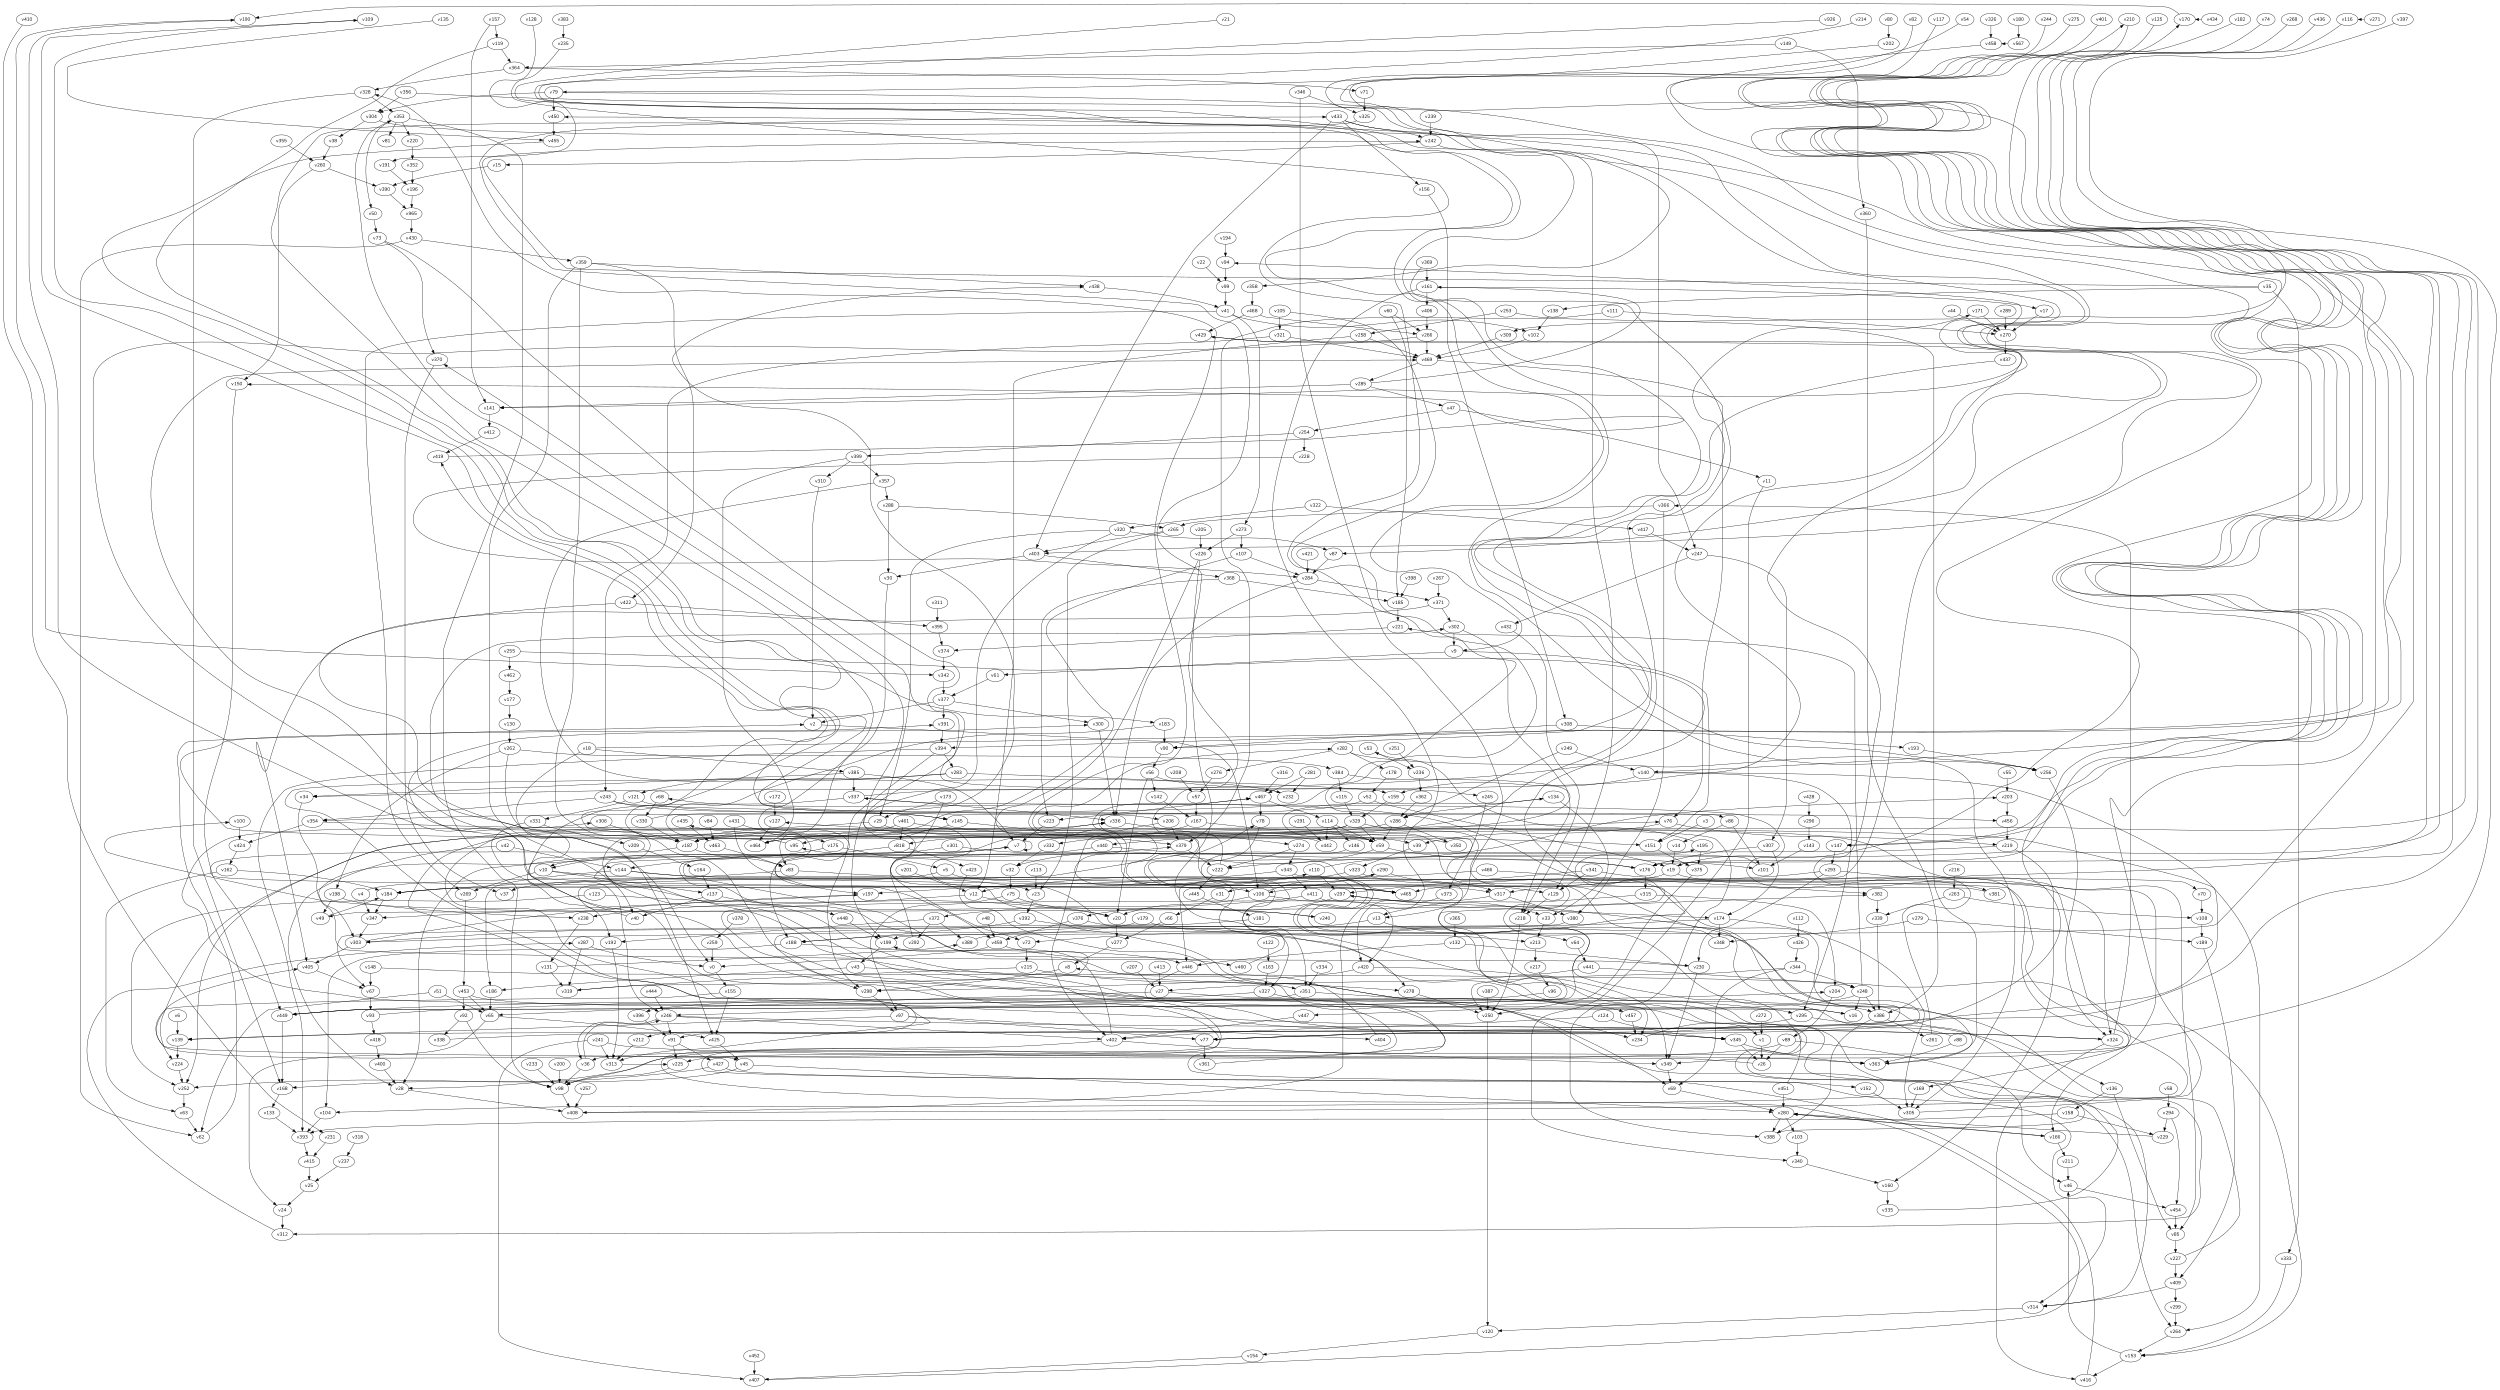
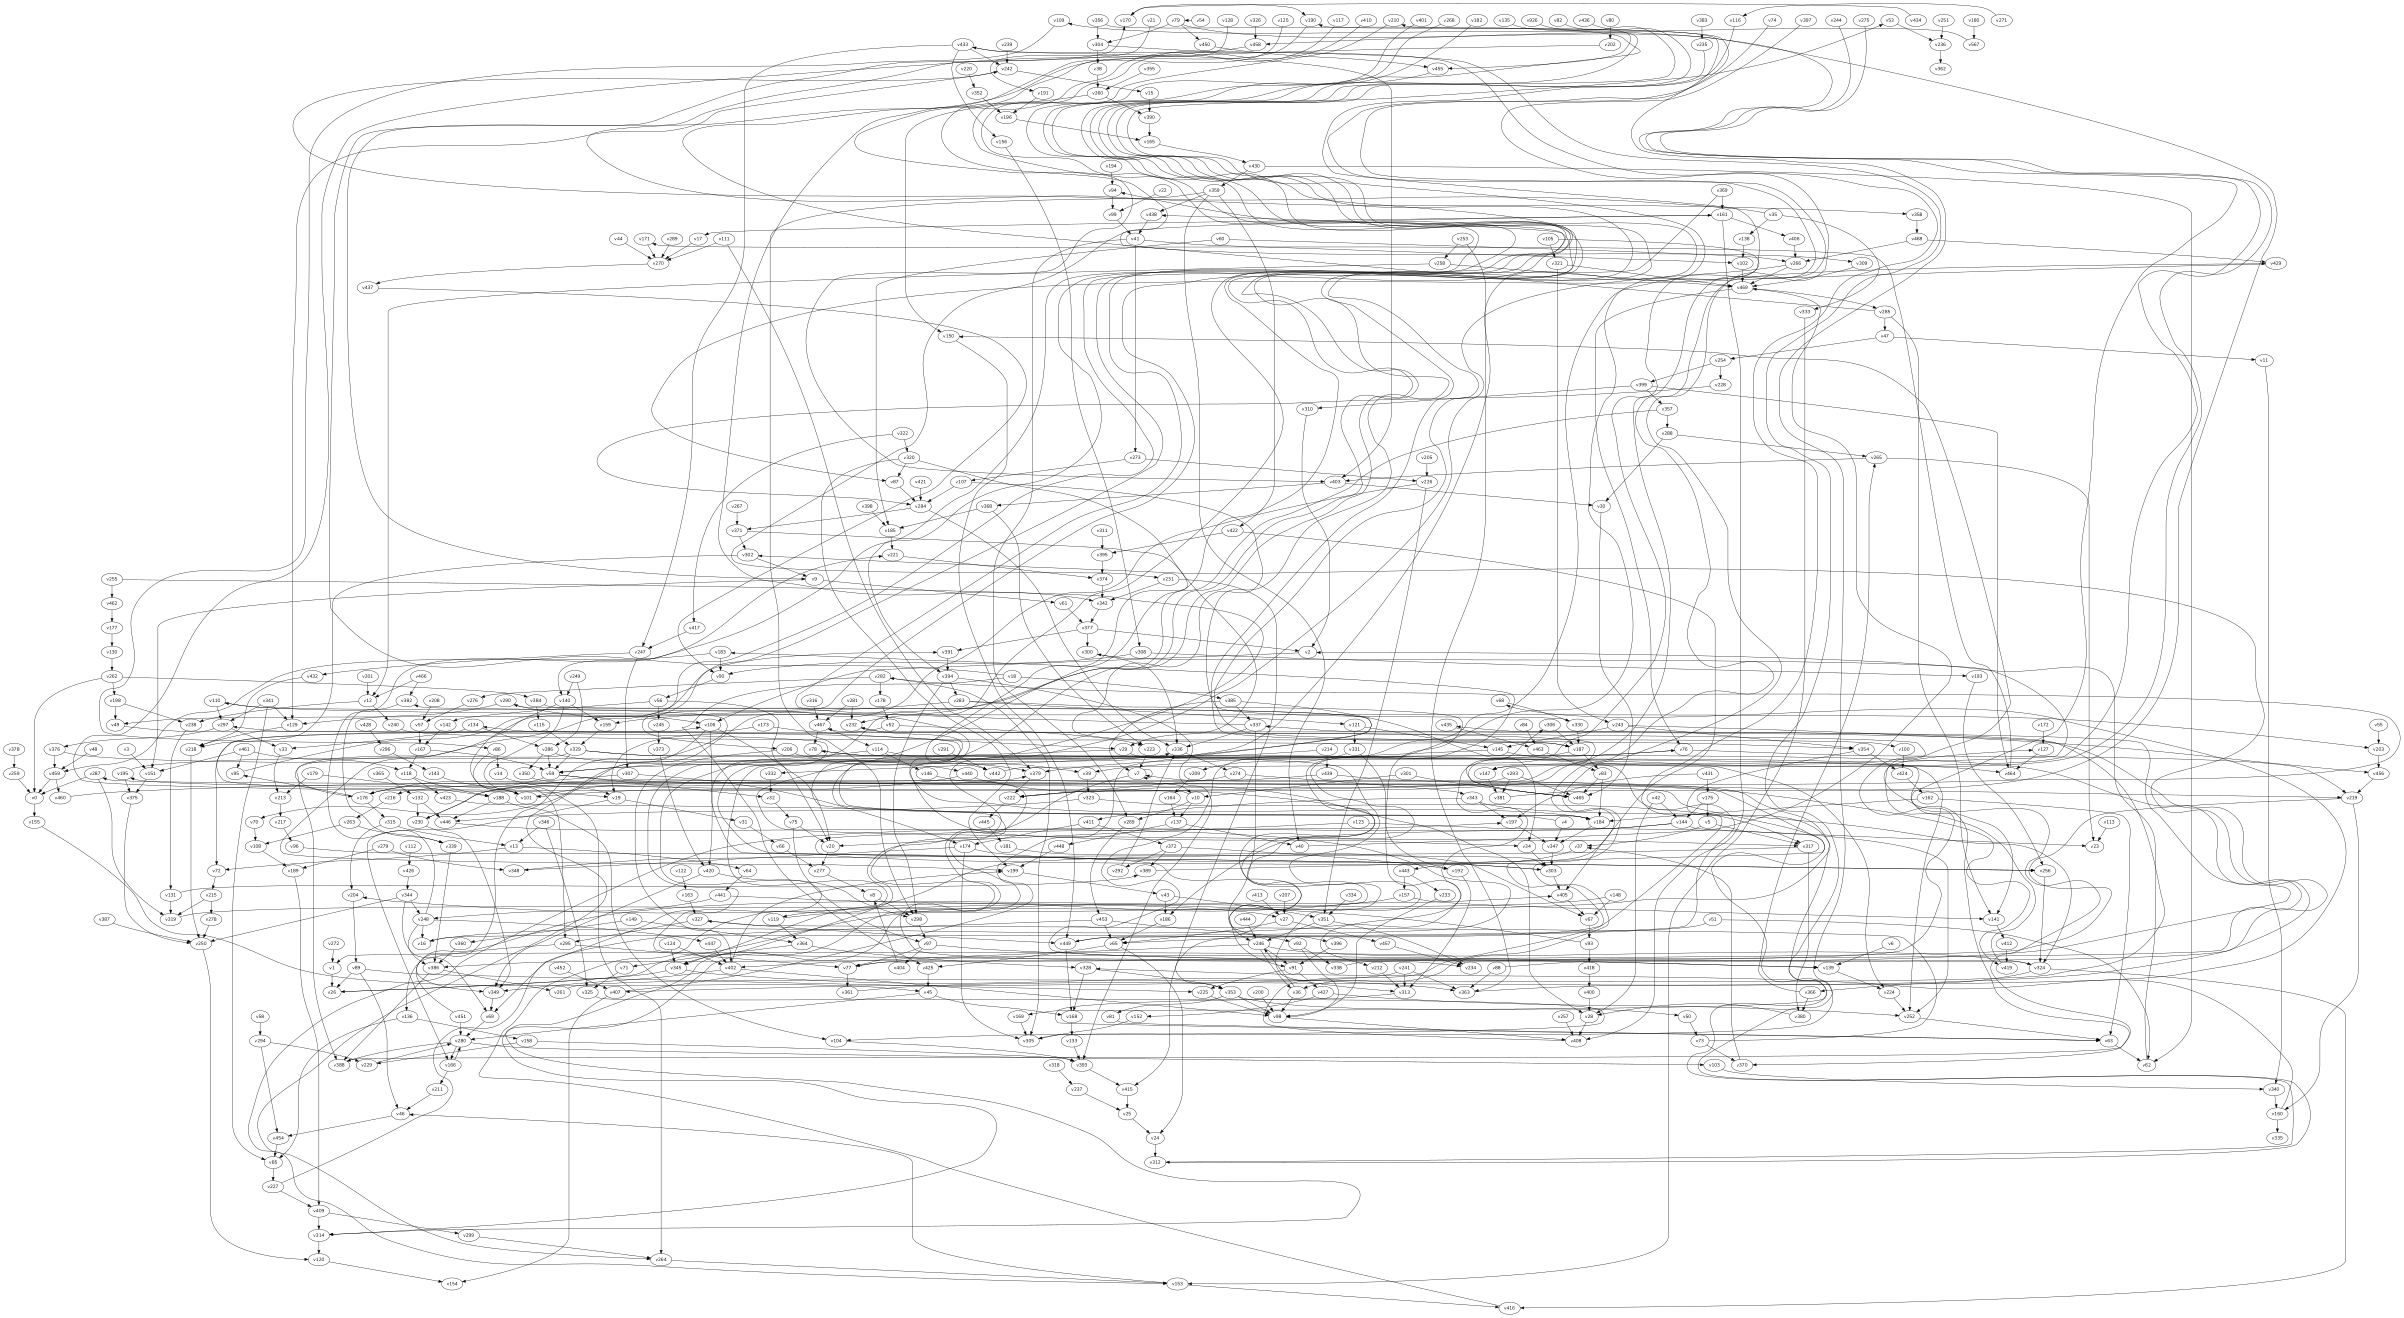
edge "v353" -> "v220": removed
node "v965": label "v965" -> "v165"
edge "v19" -> "v450": removed
edge "v231" -> "v342": added
edge "v30" -> "v83": now "v30" -> "v465"
node "v439": added
edge "v335" -> "v328": now "v160" -> "v328"
edge "v362" -> "v286": removed
node "v818": label "v818" -> "v118"
edge "v147" -> "v293": now "v147" -> "v381"
node "v443": added
edge "v4" -> "v467": now "v4" -> "v232"
node "v392": removed
edge "v155" -> "v425": removed
edge "v81" -> "v63": added
edge "v313" -> "v225": now "v313" -> "v63"
edge "v154" -> "v407": reversed
